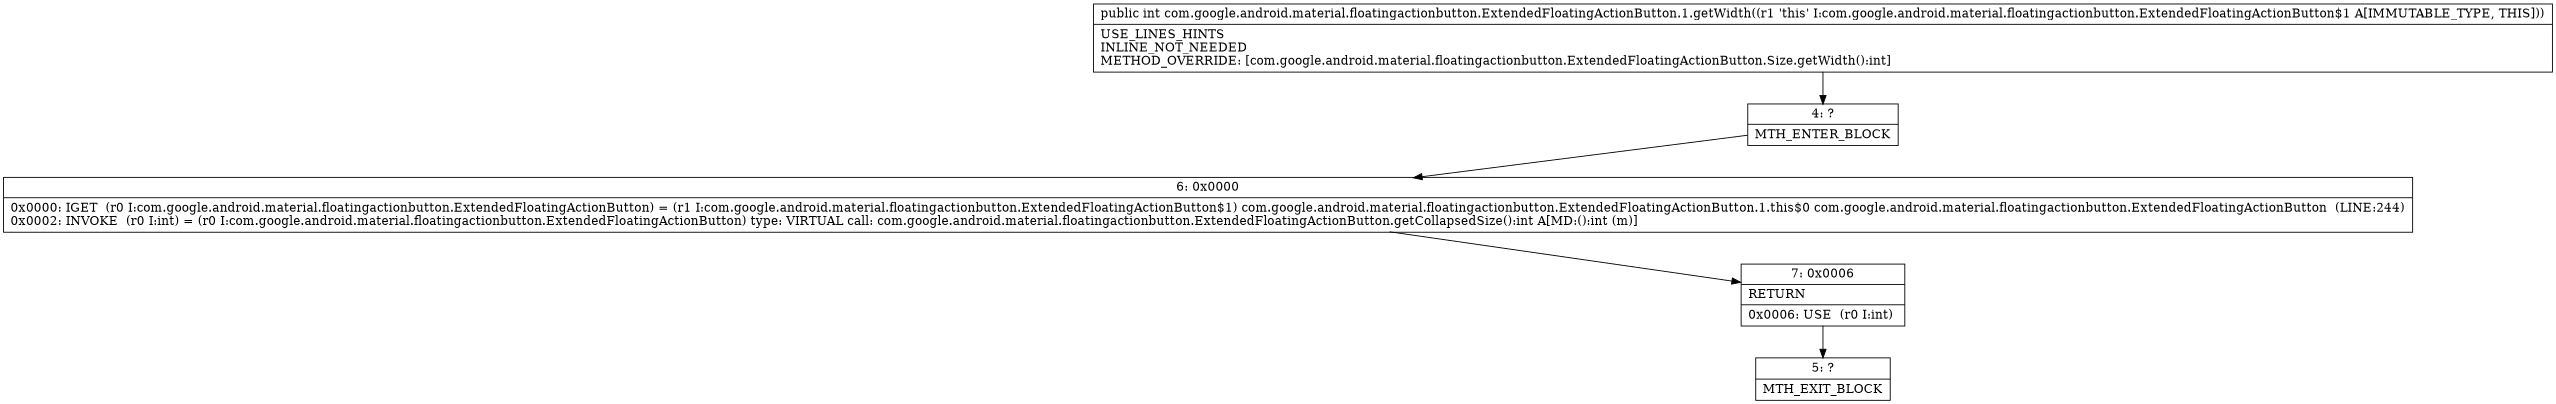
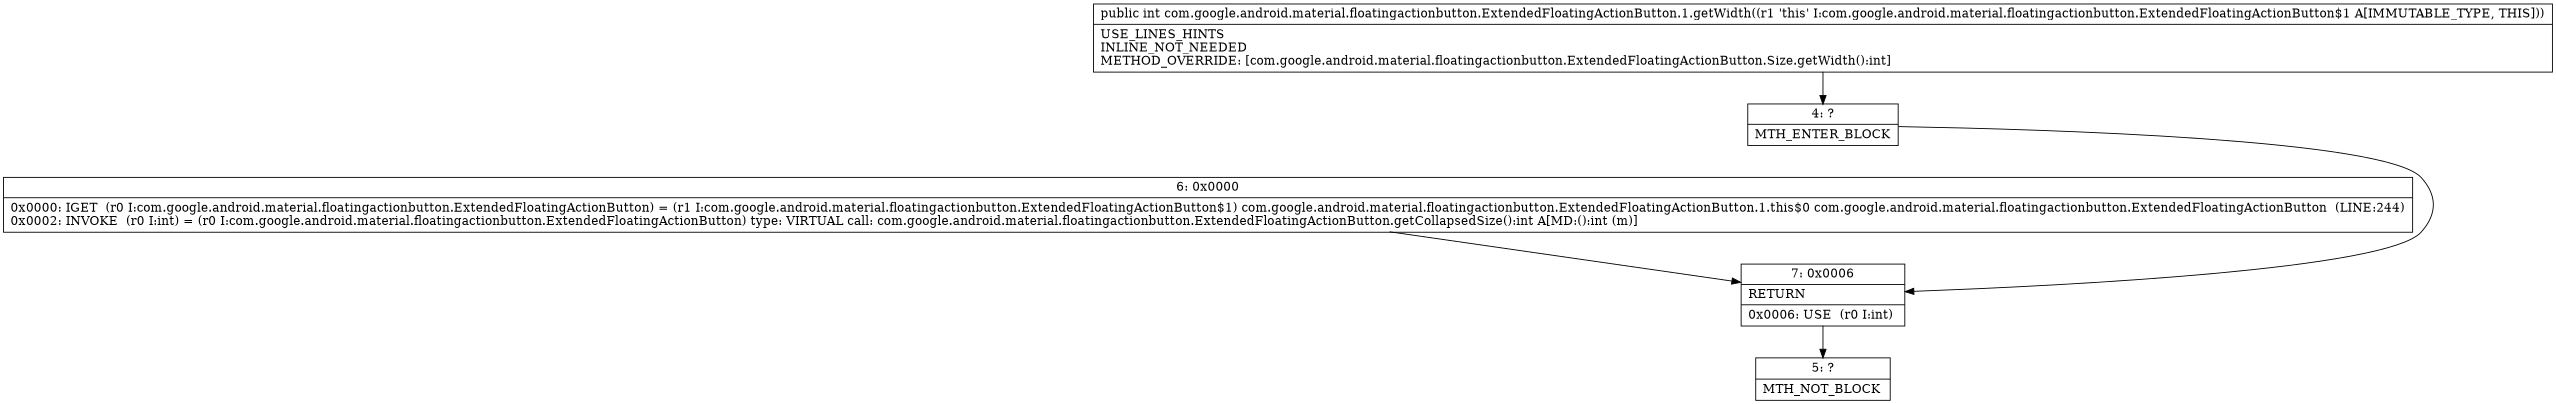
edge "4: ?" -> "6: 0x0000": now "4: ?" -> "7: 0x0006"
node "5: ?": text "MTH_EXIT_BLOCK" -> "MTH_NOT_BLOCK"
